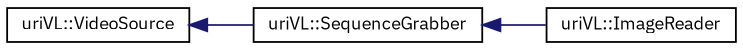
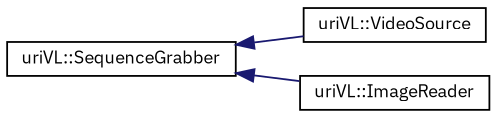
edge "uriVL::SequenceGrabber" -> "uriVL::VideoSource": reversed
